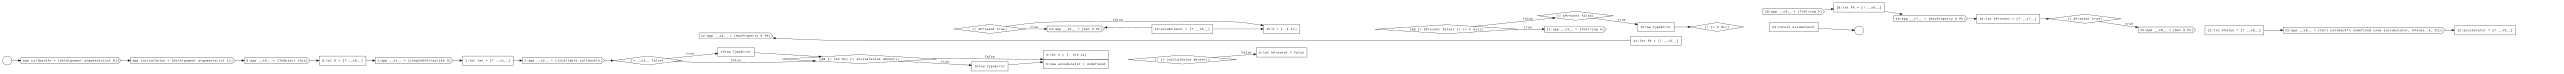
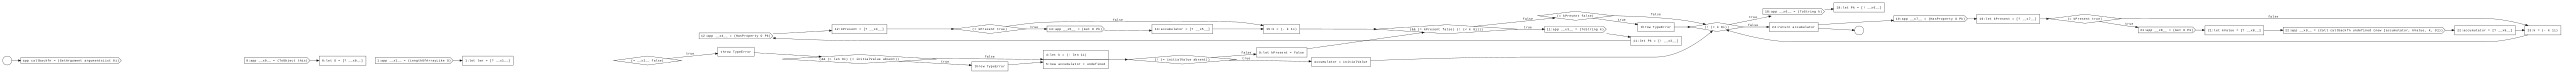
edge "18:let Pk = [! __x6__]" -> "19:app __x7__ = (HasProperty O Pk)": now "24:return accumulator" -> "19:app __x7__ = (HasProperty O Pk)"
edge "(= kPresent false)" -> "(! (< k 0i))": added, label "false"
edge "(! (< k 0i))" -> "18:app __x6__ = (ToString k)": added, label "true"
edge "14:accumulator = [? __x5__]" -> "14:app __x5__ = (Get O Pk)": reversed
edge "(! (< k 0i))" -> "24:return accumulator": added, label "false"
node "12:kPresent = [? __x4__]": added
edge "15:k = (- k 1i)" -> "(&& (= kPresent false) (! (< k 0i)))": added
edge "21:app __x8__ = (Get O Pk)" -> "21:let kValue = [? __x8__]": added
node "23:k = (- k 1i)": added
edge "11:app __x3__ = (ToString k)" -> "11:let Pk = [! __x3__]": added
edge "9:let kPresent = false" -> "(&& (= kPresent false) (! (< k 0i)))": added
edge "4:let k = (- len 1i)" -> "(! (= initialValue absent))": added
node "app initialValue = (GetArgument argumentsList 1i)": removed
edge "0:let O = [? __x0__]" -> "1:app __x1__ = (LengthOfArrayLike O)": removed
node "2:app __x2__ = (IsCallable callbackfn)": removed
node "accumulator = initialValue": added
edge "(= __x2__ false)" -> "(&& (= len 0i) (= initialValue absent))": removed, label "false"
